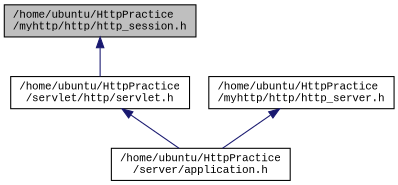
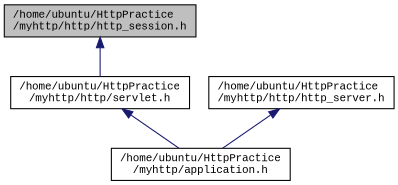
node "/home/ubuntu/HttpPractice /servlet/http/servlet.h": label "/home/ubuntu/HttpPractice /servlet/http/servlet.h" -> "/home/ubuntu/HttpPractice /myhttp/http/servlet.h"
node "/home/ubuntu/HttpPractice /server/application.h": label "/home/ubuntu/HttpPractice /server/application.h" -> "/home/ubuntu/HttpPractice /myhttp/application.h"
